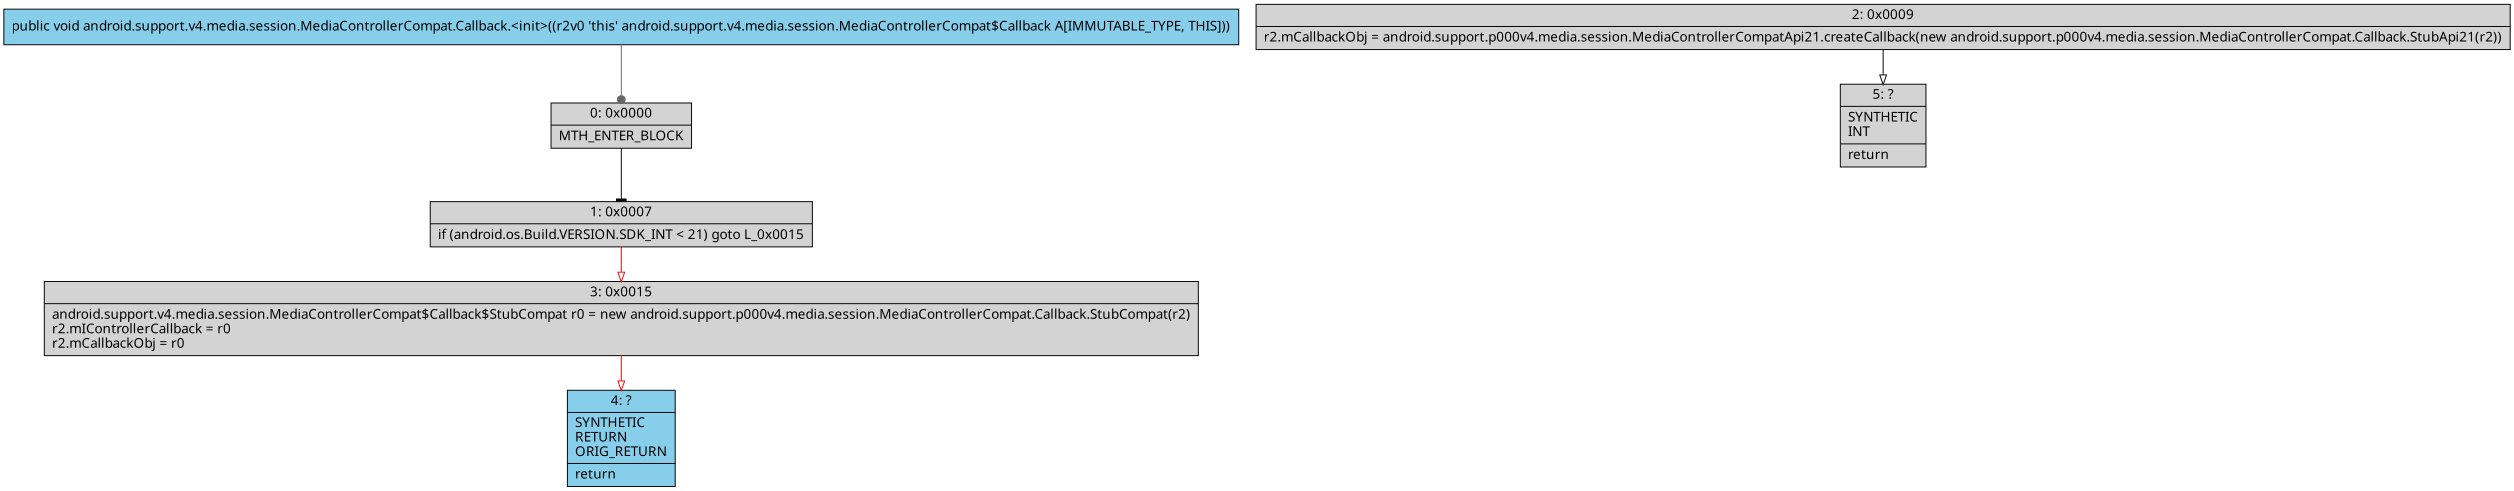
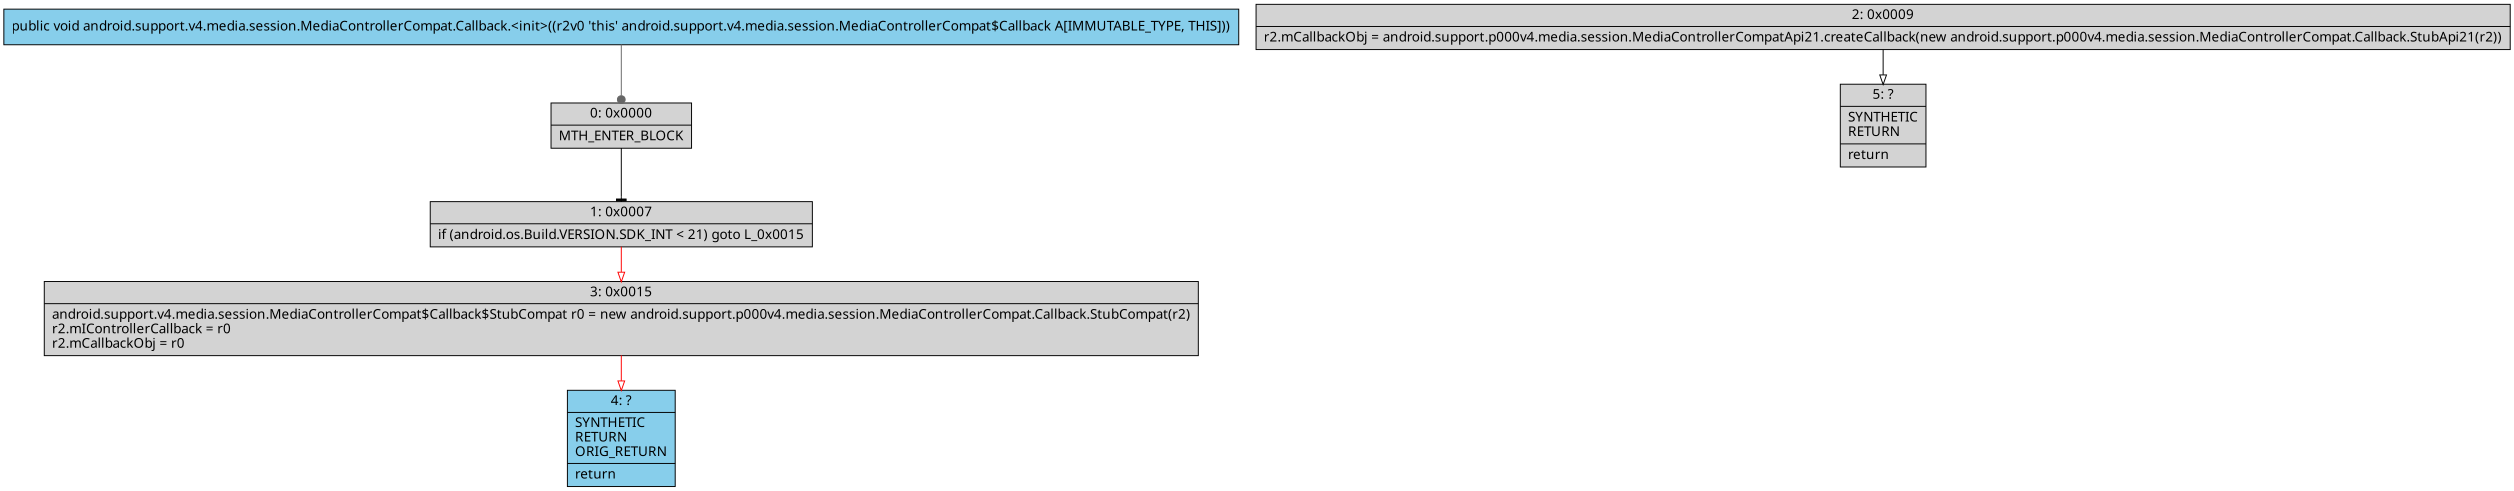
node "5: ?": text "INT" -> "RETURN"
